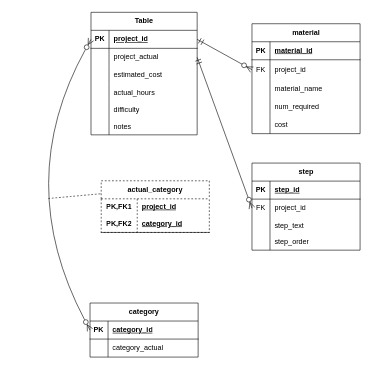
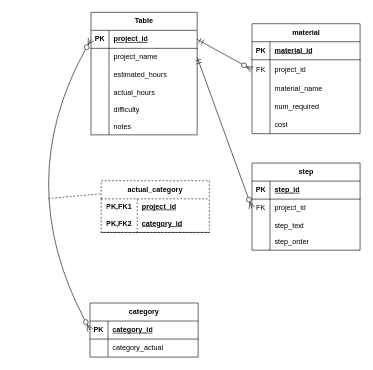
node "project_actual": label "project_actual" -> "project_name"
node "estimated_cost": label "estimated_cost" -> "estimated_hours"
